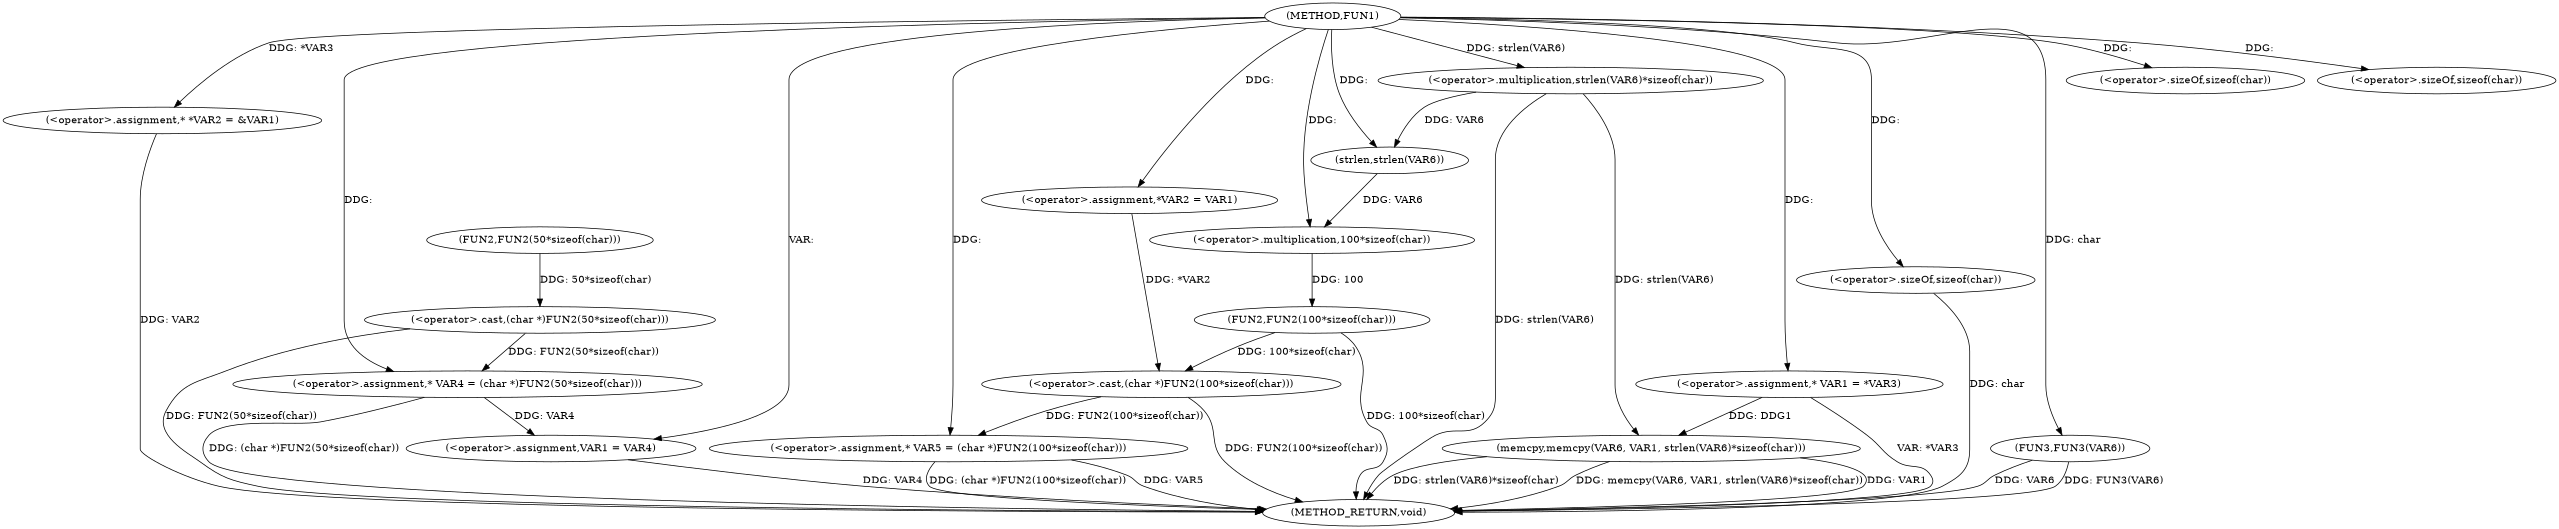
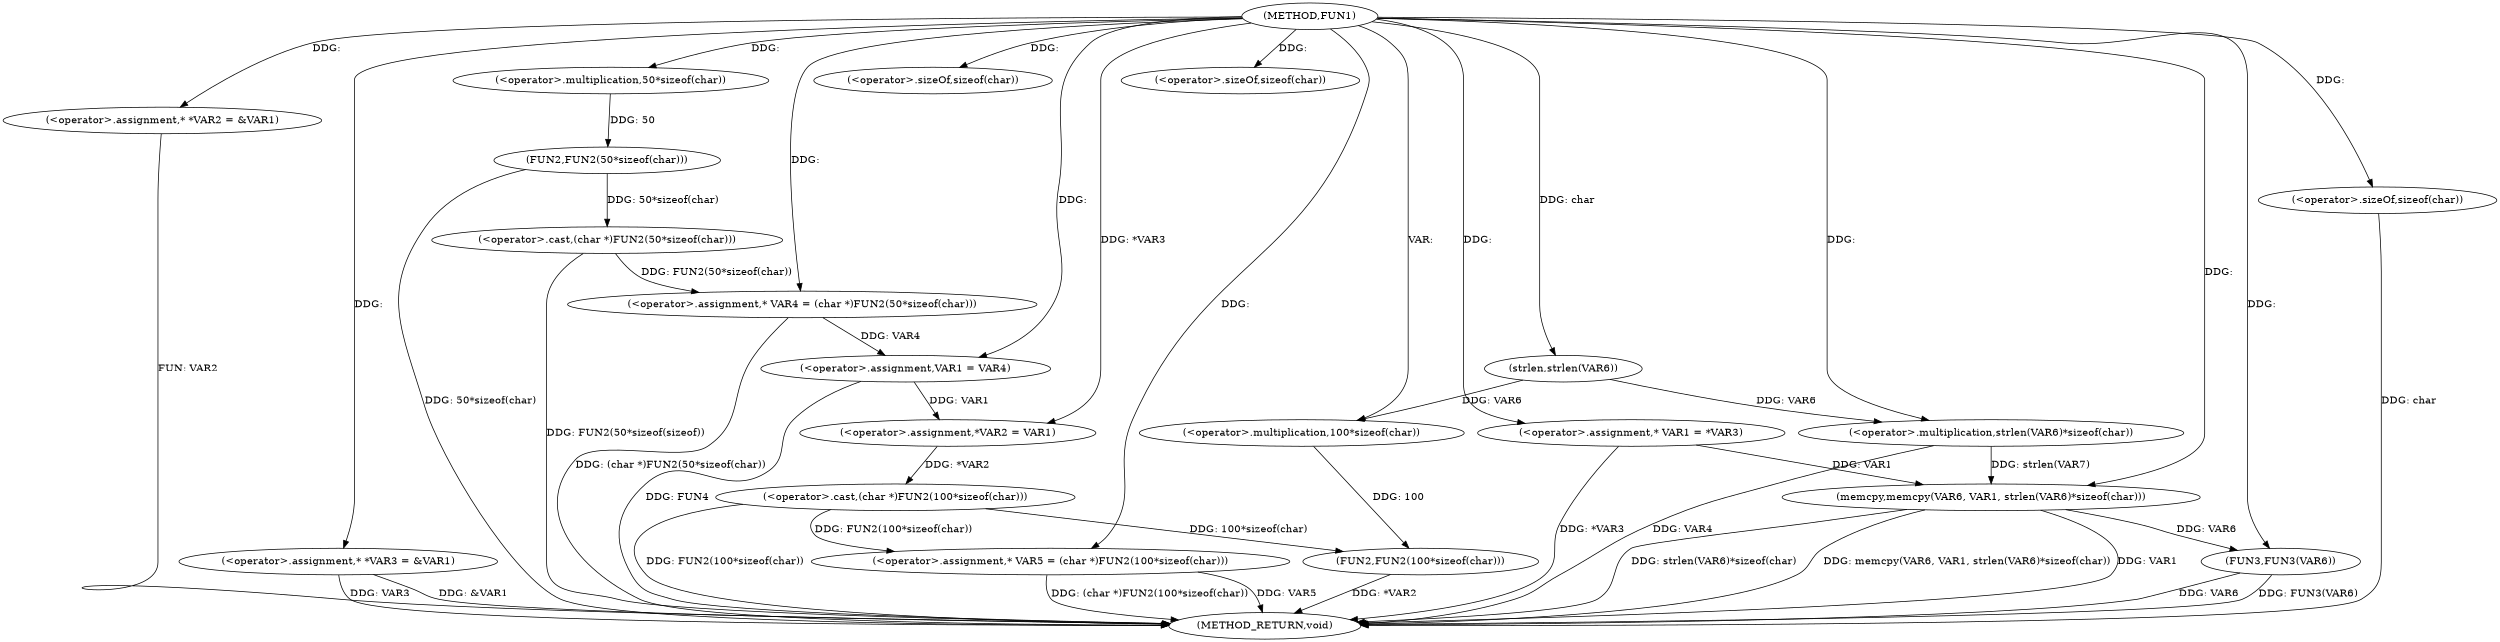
edge "(METHOD,FUN1)" -> "(memcpy,memcpy(VAR6, VAR1, strlen(VAR6)*sizeof(char)))": added, label "DDG:"
edge "(METHOD,FUN1)" -> "(<operator>.assignment,* *VAR2 = &VAR1)": label "DDG: *VAR3" -> "DDG: "
edge "(METHOD,FUN1)" -> "(<operator>.multiplication,strlen(VAR6)*sizeof(char))": label "DDG: strlen(VAR6)" -> "DDG: "
node "(<operator>.multiplication,50*sizeof(char))": added
edge "(METHOD,FUN1)" -> "(<operator>.assignment,*VAR2 = VAR1)": label "DDG: " -> "DDG: *VAR3"
edge "(METHOD,FUN1)" -> "(strlen,strlen(VAR6))": label "DDG: " -> "DDG: char"
edge "(<operator>.multiplication,strlen(VAR6)*sizeof(char))" -> "(strlen,strlen(VAR6))": reversed
edge "(METHOD,FUN1)" -> "(<operator>.multiplication,100*sizeof(char))": label "DDG: " -> "VAR: "
edge "(METHOD,FUN1)" -> "(<operator>.assignment,VAR1 = VAR4)": label "VAR: " -> "DDG: "
edge "(METHOD,FUN1)" -> "(FUN3,FUN3(VAR6))": label "DDG: char" -> "DDG: "
edge "(<operator>.multiplication,strlen(VAR6)*sizeof(char))" -> "(memcpy,memcpy(VAR6, VAR1, strlen(VAR6)*sizeof(char)))": label "DDG: strlen(VAR6)" -> "DDG: strlen(VAR7)"
edge "(<operator>.assignment,* *VAR2 = &VAR1)" -> "(METHOD_RETURN,void)": label "DDG: VAR2" -> "FUN: VAR2"
edge "(<operator>.multiplication,strlen(VAR6)*sizeof(char))" -> "(METHOD_RETURN,void)": label "DDG: strlen(VAR6)" -> "DDG: VAR4"
edge "(FUN2,FUN2(100*sizeof(char)))" -> "(<operator>.cast,(char *)FUN2(100*sizeof(char)))": reversed
edge "(<operator>.assignment,VAR1 = VAR4)" -> "(<operator>.assignment,*VAR2 = VAR1)": added, label "DDG: VAR1"
edge "(<operator>.cast,(char *)FUN2(50*sizeof(char)))" -> "(METHOD_RETURN,void)": label "DDG: FUN2(50*sizeof(char))" -> "DDG: FUN2(50*sizeof(sizeof))"
edge "(FUN2,FUN2(100*sizeof(char)))" -> "(METHOD_RETURN,void)": label "DDG: 100*sizeof(char)" -> "DDG: *VAR2"
edge "(<operator>.assignment,* VAR1 = *VAR3)" -> "(memcpy,memcpy(VAR6, VAR1, strlen(VAR6)*sizeof(char)))": label "DDG: DDG1" -> "DDG: VAR1"
edge "(<operator>.assignment,* VAR1 = *VAR3)" -> "(METHOD_RETURN,void)": label "VAR: *VAR3" -> "DDG: *VAR3"
edge "(<operator>.assignment,VAR1 = VAR4)" -> "(METHOD_RETURN,void)": label "DDG: VAR4" -> "DDG: FUN4"
edge "(memcpy,memcpy(VAR6, VAR1, strlen(VAR6)*sizeof(char)))" -> "(FUN3,FUN3(VAR6))": added, label "DDG: VAR6"
node "(<operator>.assignment,* *VAR3 = &VAR1)": added
edge "(FUN2,FUN2(50*sizeof(char)))" -> "(METHOD_RETURN,void)": added, label "DDG: 50*sizeof(char)"
